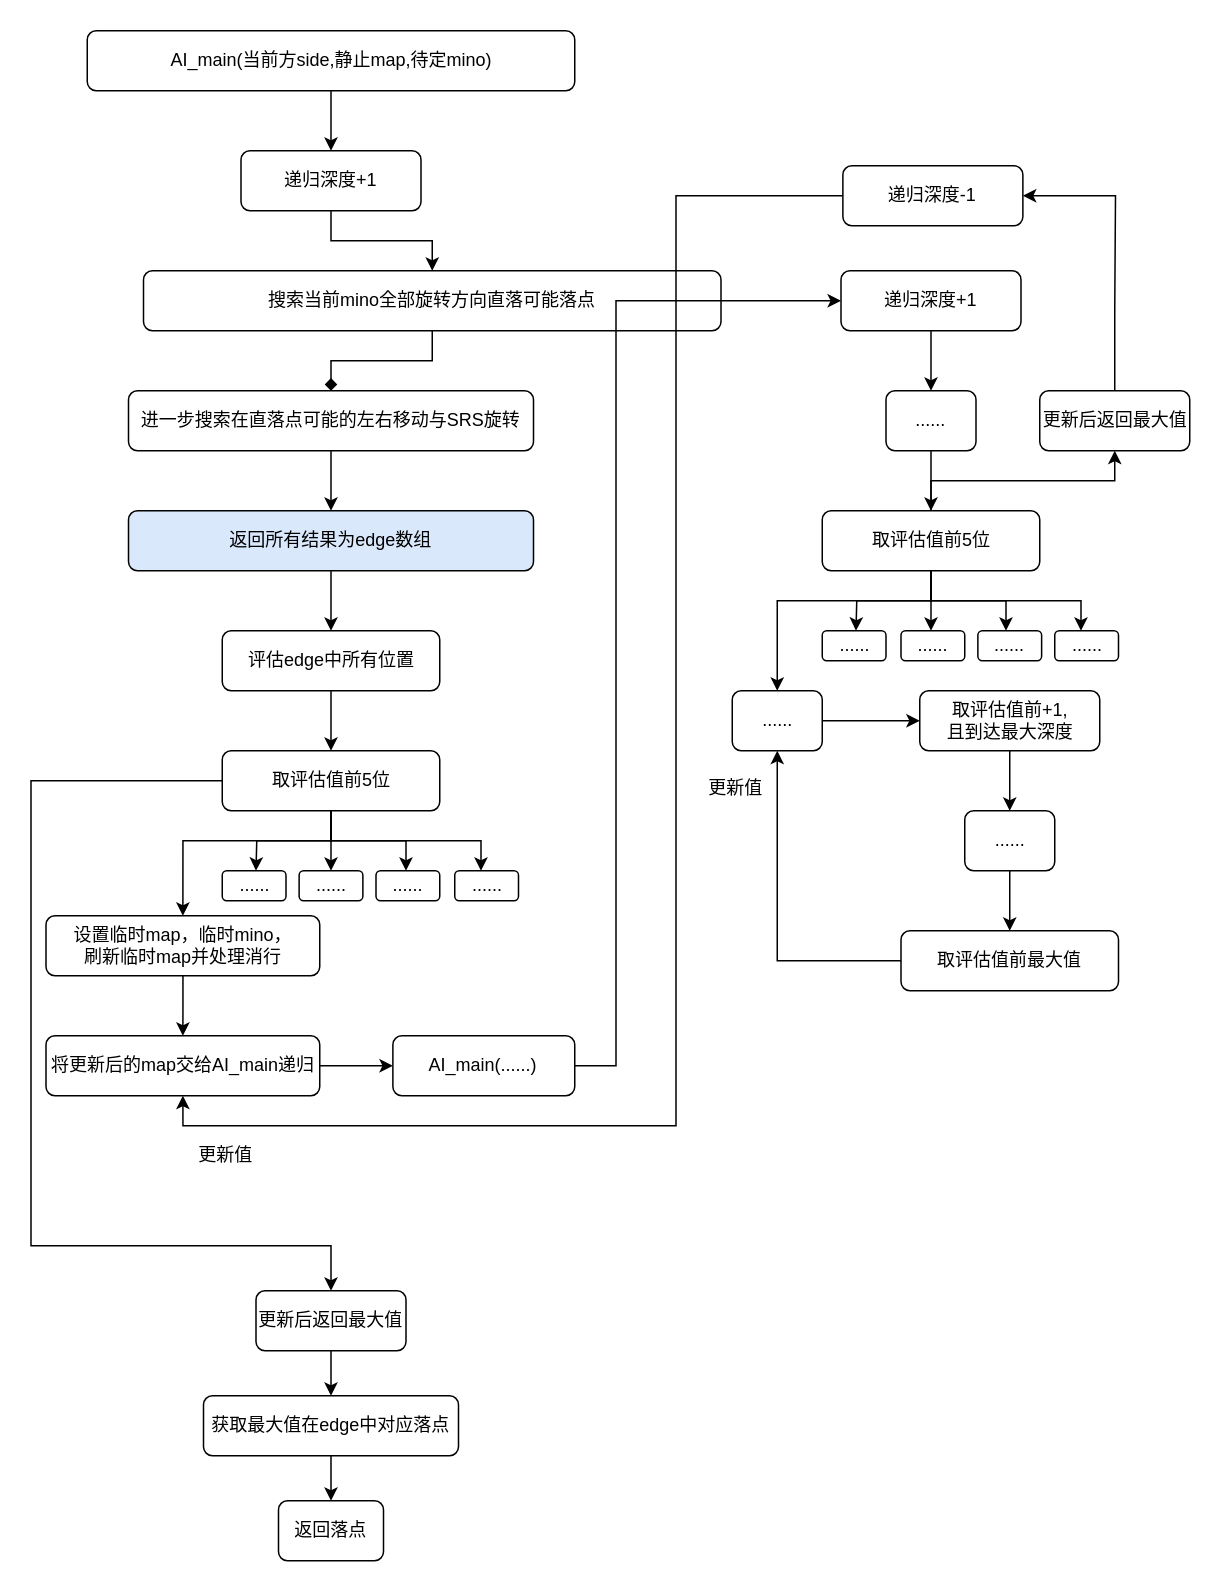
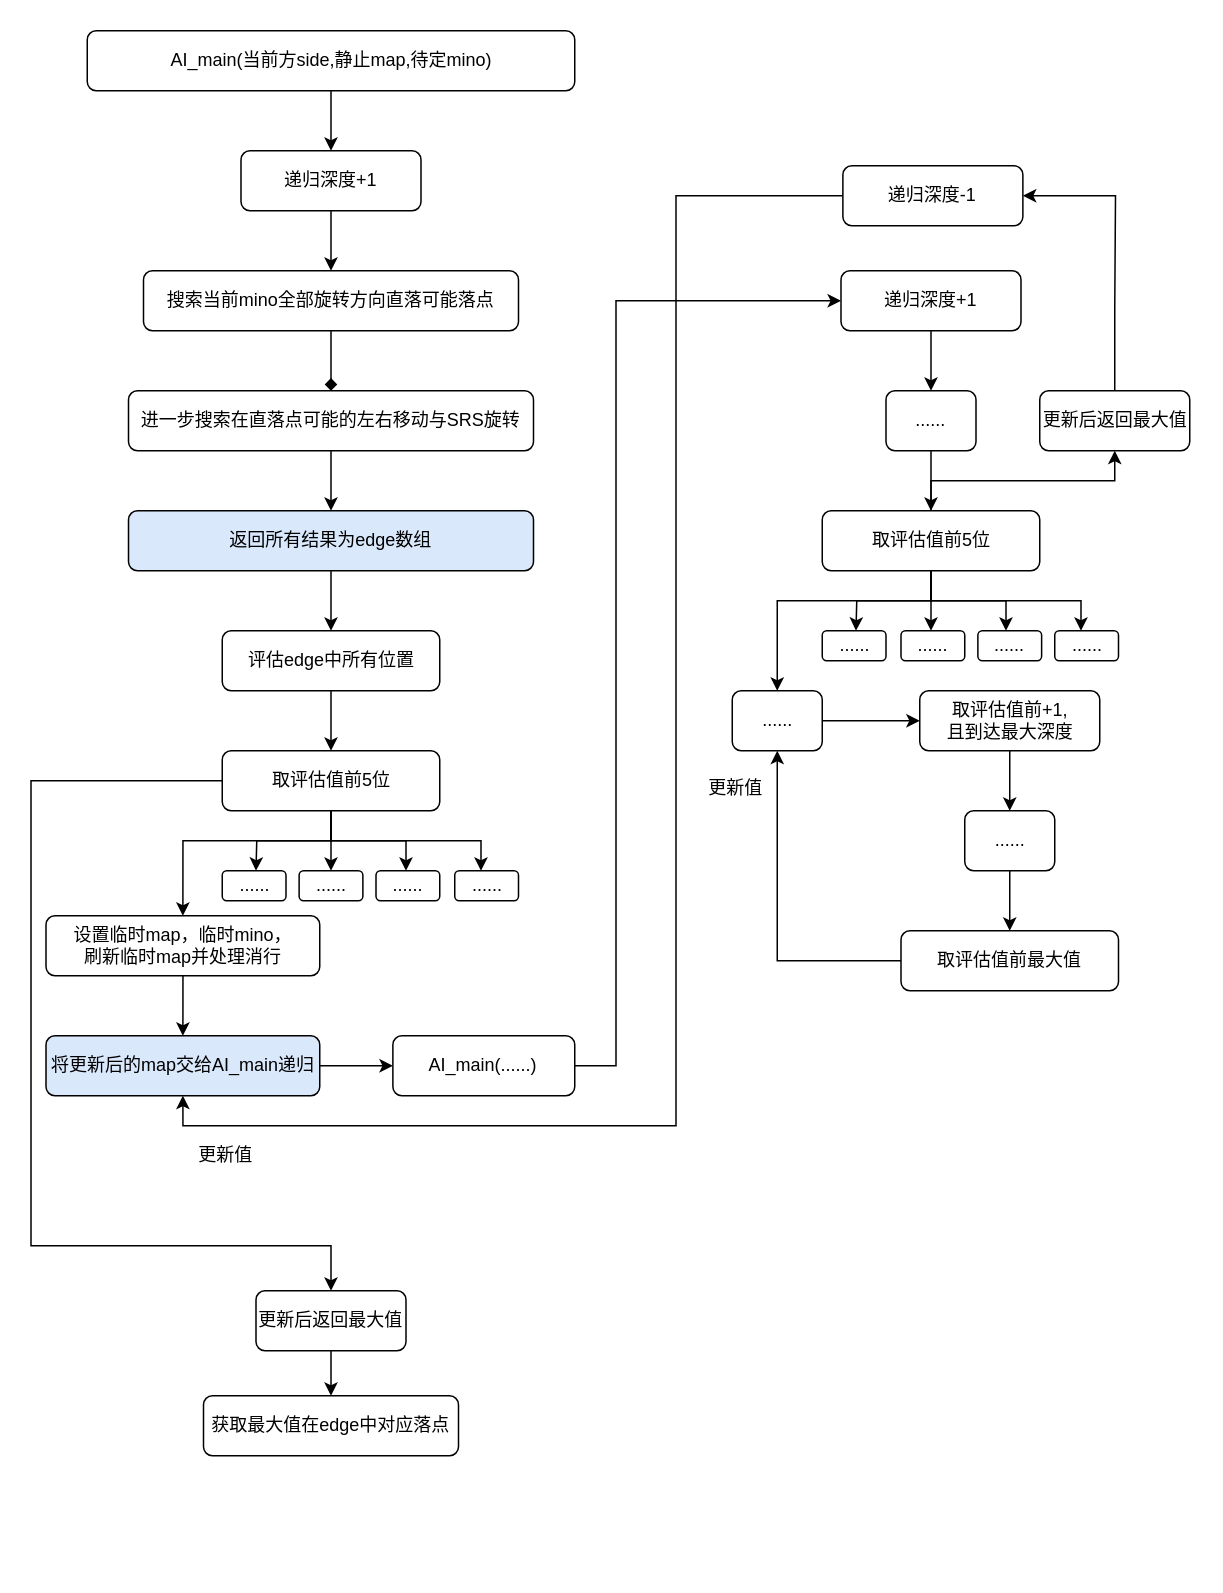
node "搜索当前mino全部旋转方向直落可能落点": size 578x60 -> 375x60
node "将更新后的map交给AI_main递归": fillcolor #ffffff -> #dae8fc
edge "获取最大值在edge中对应落点" -> "返回落点": removed
node "返回落点": removed
